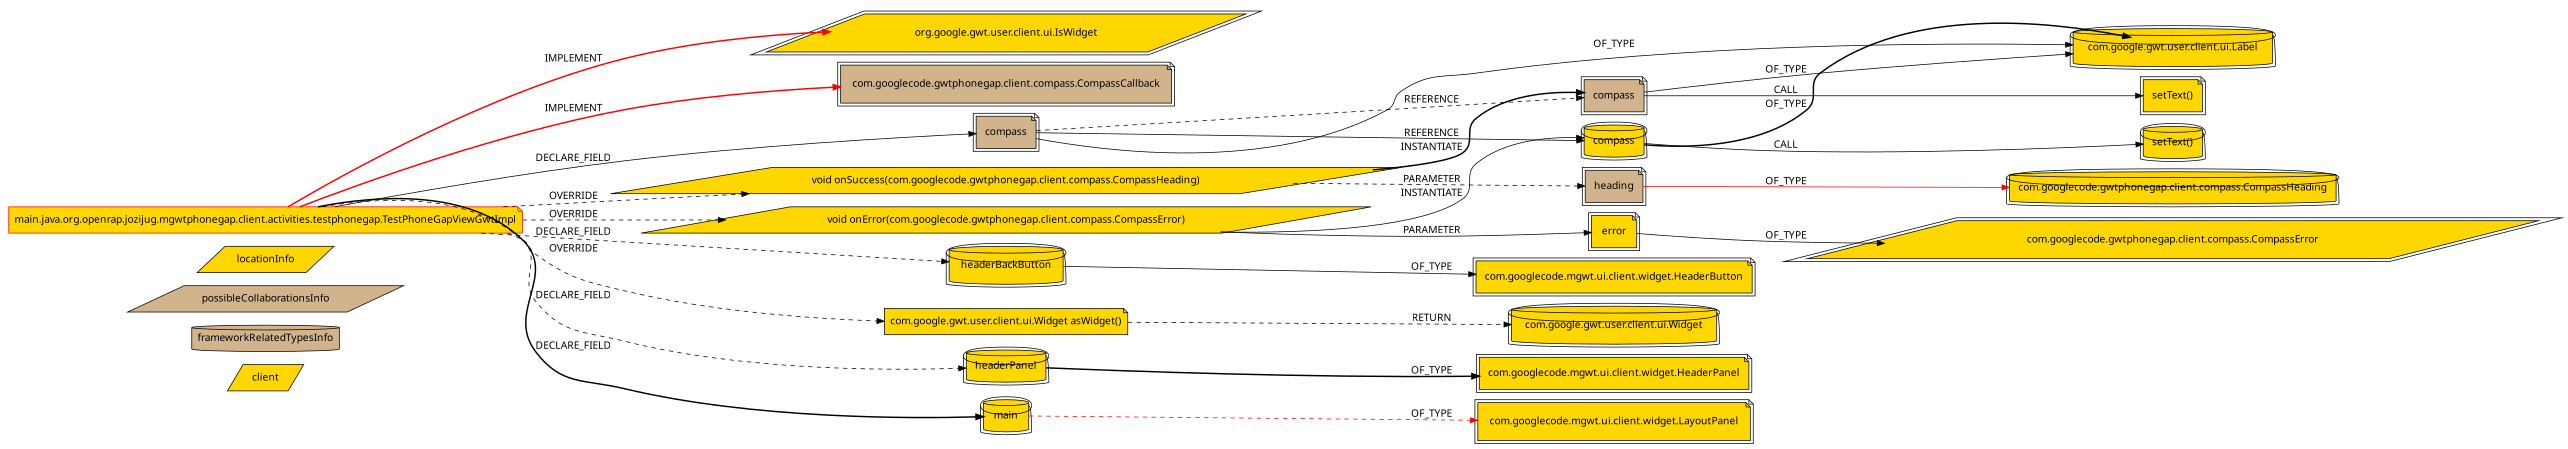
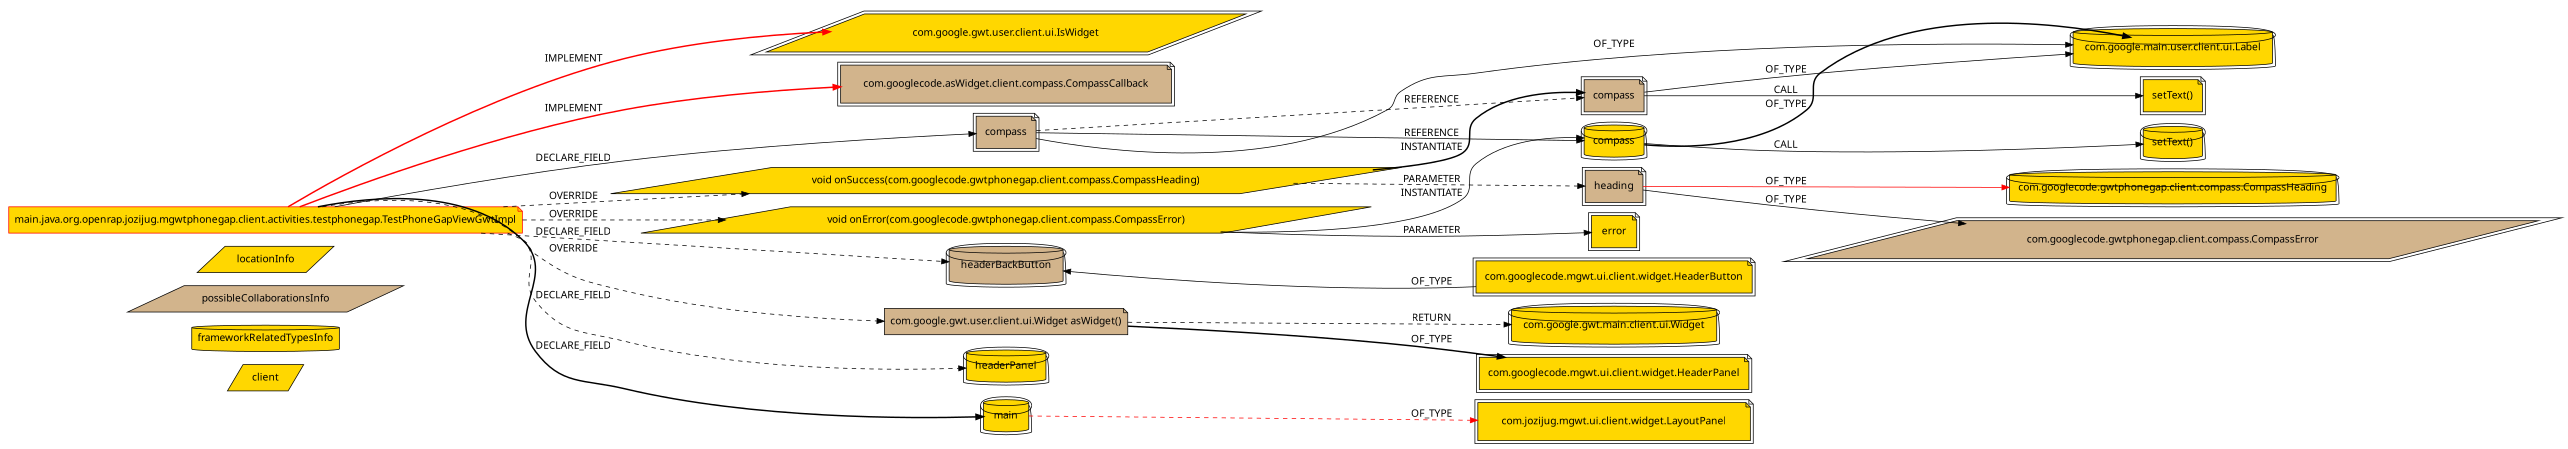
node "org.google.gwt.user.client.ui.IsWidget": label "org.google.gwt.user.client.ui.IsWidget" -> "com.google.gwt.user.client.ui.IsWidget"
node "com.google.gwt.user.client.ui.Label": label "com.google.gwt.user.client.ui.Label" -> "com.google.main.user.client.ui.Label"
node "com.googlecode.gwtphonegap.client.compass.CompassCallback": label "com.googlecode.gwtphonegap.client.compass.CompassCallback" -> "com.googlecode.asWidget.client.compass.CompassCallback"
node "com.googlecode.gwtphonegap.client.compass.CompassError": fillcolor gold -> tan
edge "error" -> "com.googlecode.gwtphonegap.client.compass.CompassError": now "heading" -> "com.googlecode.gwtphonegap.client.compass.CompassError"
node "headerBackButton": fillcolor gold -> tan
edge "headerBackButton" -> "com.googlecode.mgwt.ui.client.widget.HeaderButton": reversed
node "com.google.gwt.user.client.ui.Widget asWidget()": fillcolor gold -> tan
node "com.google.gwt.user.client.ui.Widget": label "com.google.gwt.user.client.ui.Widget" -> "com.google.gwt.main.client.ui.Widget"
node "frameworkRelatedTypesInfo": fillcolor tan -> gold
edge "headerPanel" -> "com.googlecode.mgwt.ui.client.widget.HeaderPanel": now "com.google.gwt.user.client.ui.Widget asWidget()" -> "com.googlecode.mgwt.ui.client.widget.HeaderPanel"
node "com.googlecode.mgwt.ui.client.widget.LayoutPanel": label "com.googlecode.mgwt.ui.client.widget.LayoutPanel" -> "com.jozijug.mgwt.ui.client.widget.LayoutPanel"
